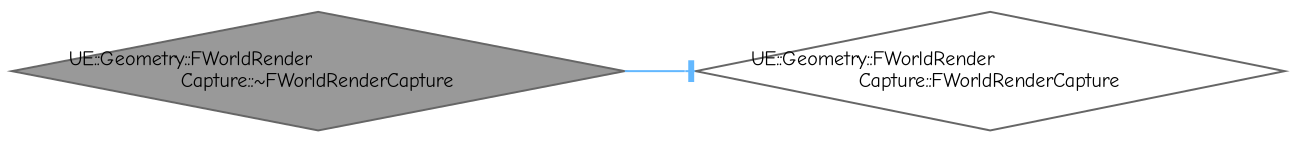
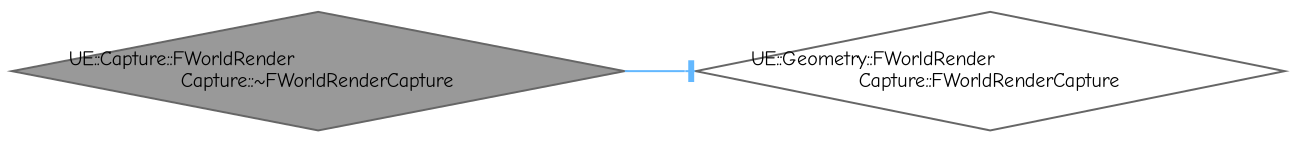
node "UE::Geometry::FWorldRender Capture::~FWorldRenderCapture": label "UE::Geometry::FWorldRender Capture::~FWorldRenderCapture" -> "UE::Capture::FWorldRender Capture::~FWorldRenderCapture"
